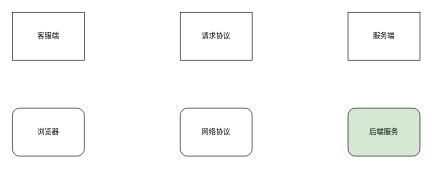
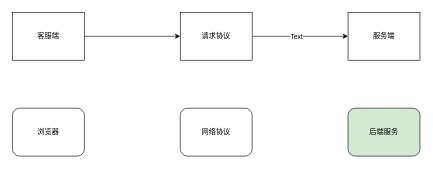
edge "客服端" -> "请求协议": added
edge "请求协议" -> "服务端": added, label "Text"
